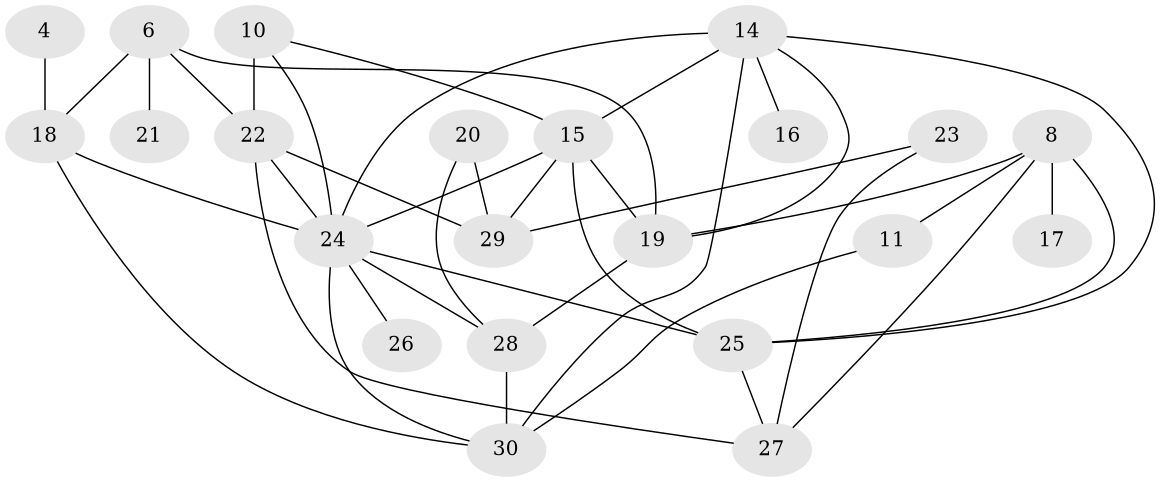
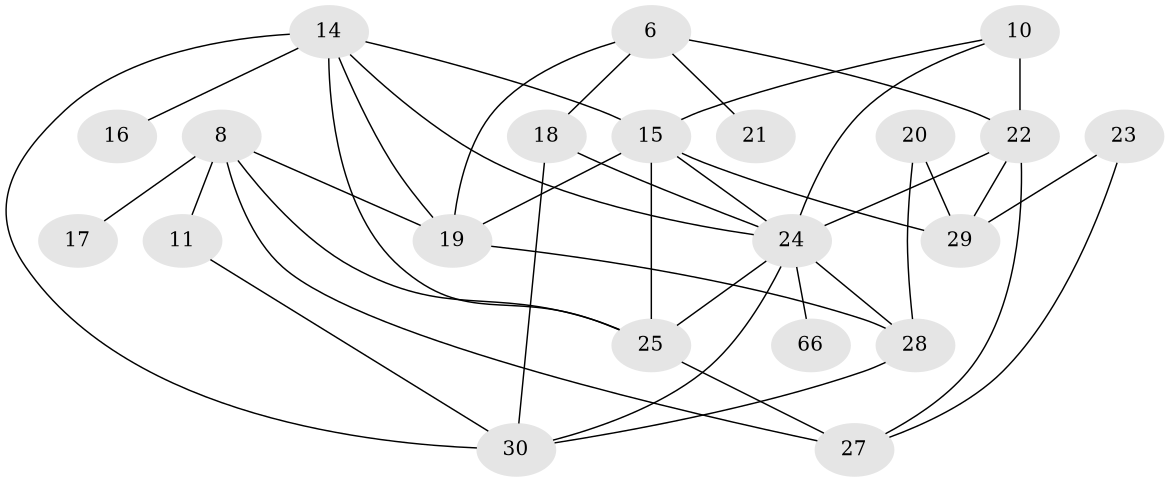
node "4": removed
node "26": label "26" -> "66"
